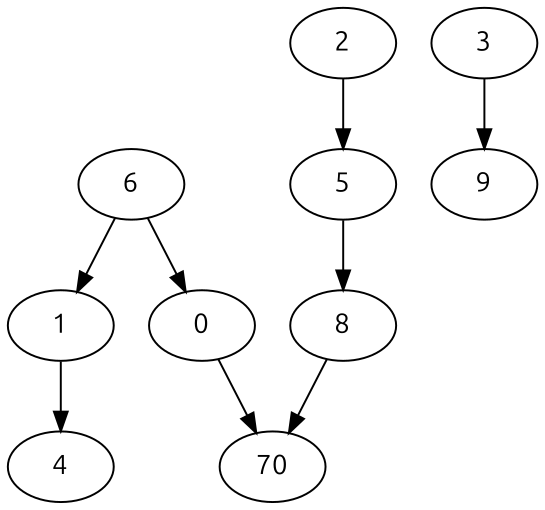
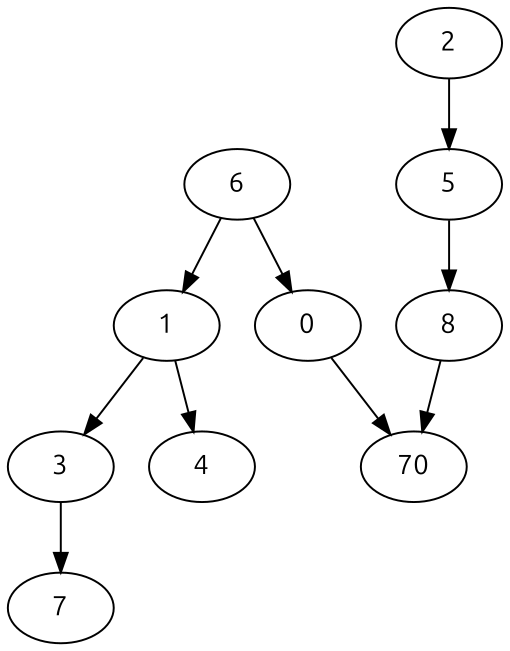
node "9": label "9" -> "7"
edge "1" -> "3": added
